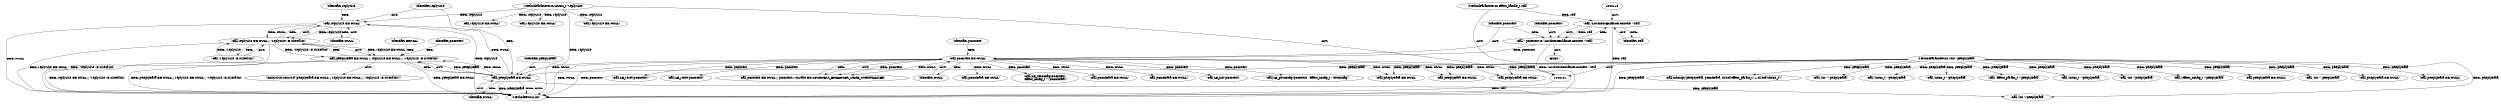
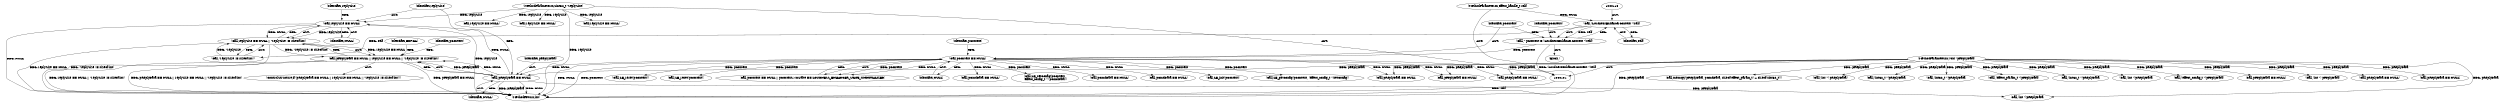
edge "(MethodParameterIn,effect_handle_t self)" -> "(Call,(LoudnessEnhancerContext *)self)": label "DDG: self" -> "DDG: NULL"
edge "(Call,(LoudnessEnhancerContext *)self)" -> "(MethodReturn,int)": now "(Call,(LoudnessEnhancerContext *)self)" -> "(Call,*replySize != sizeof(int))"
